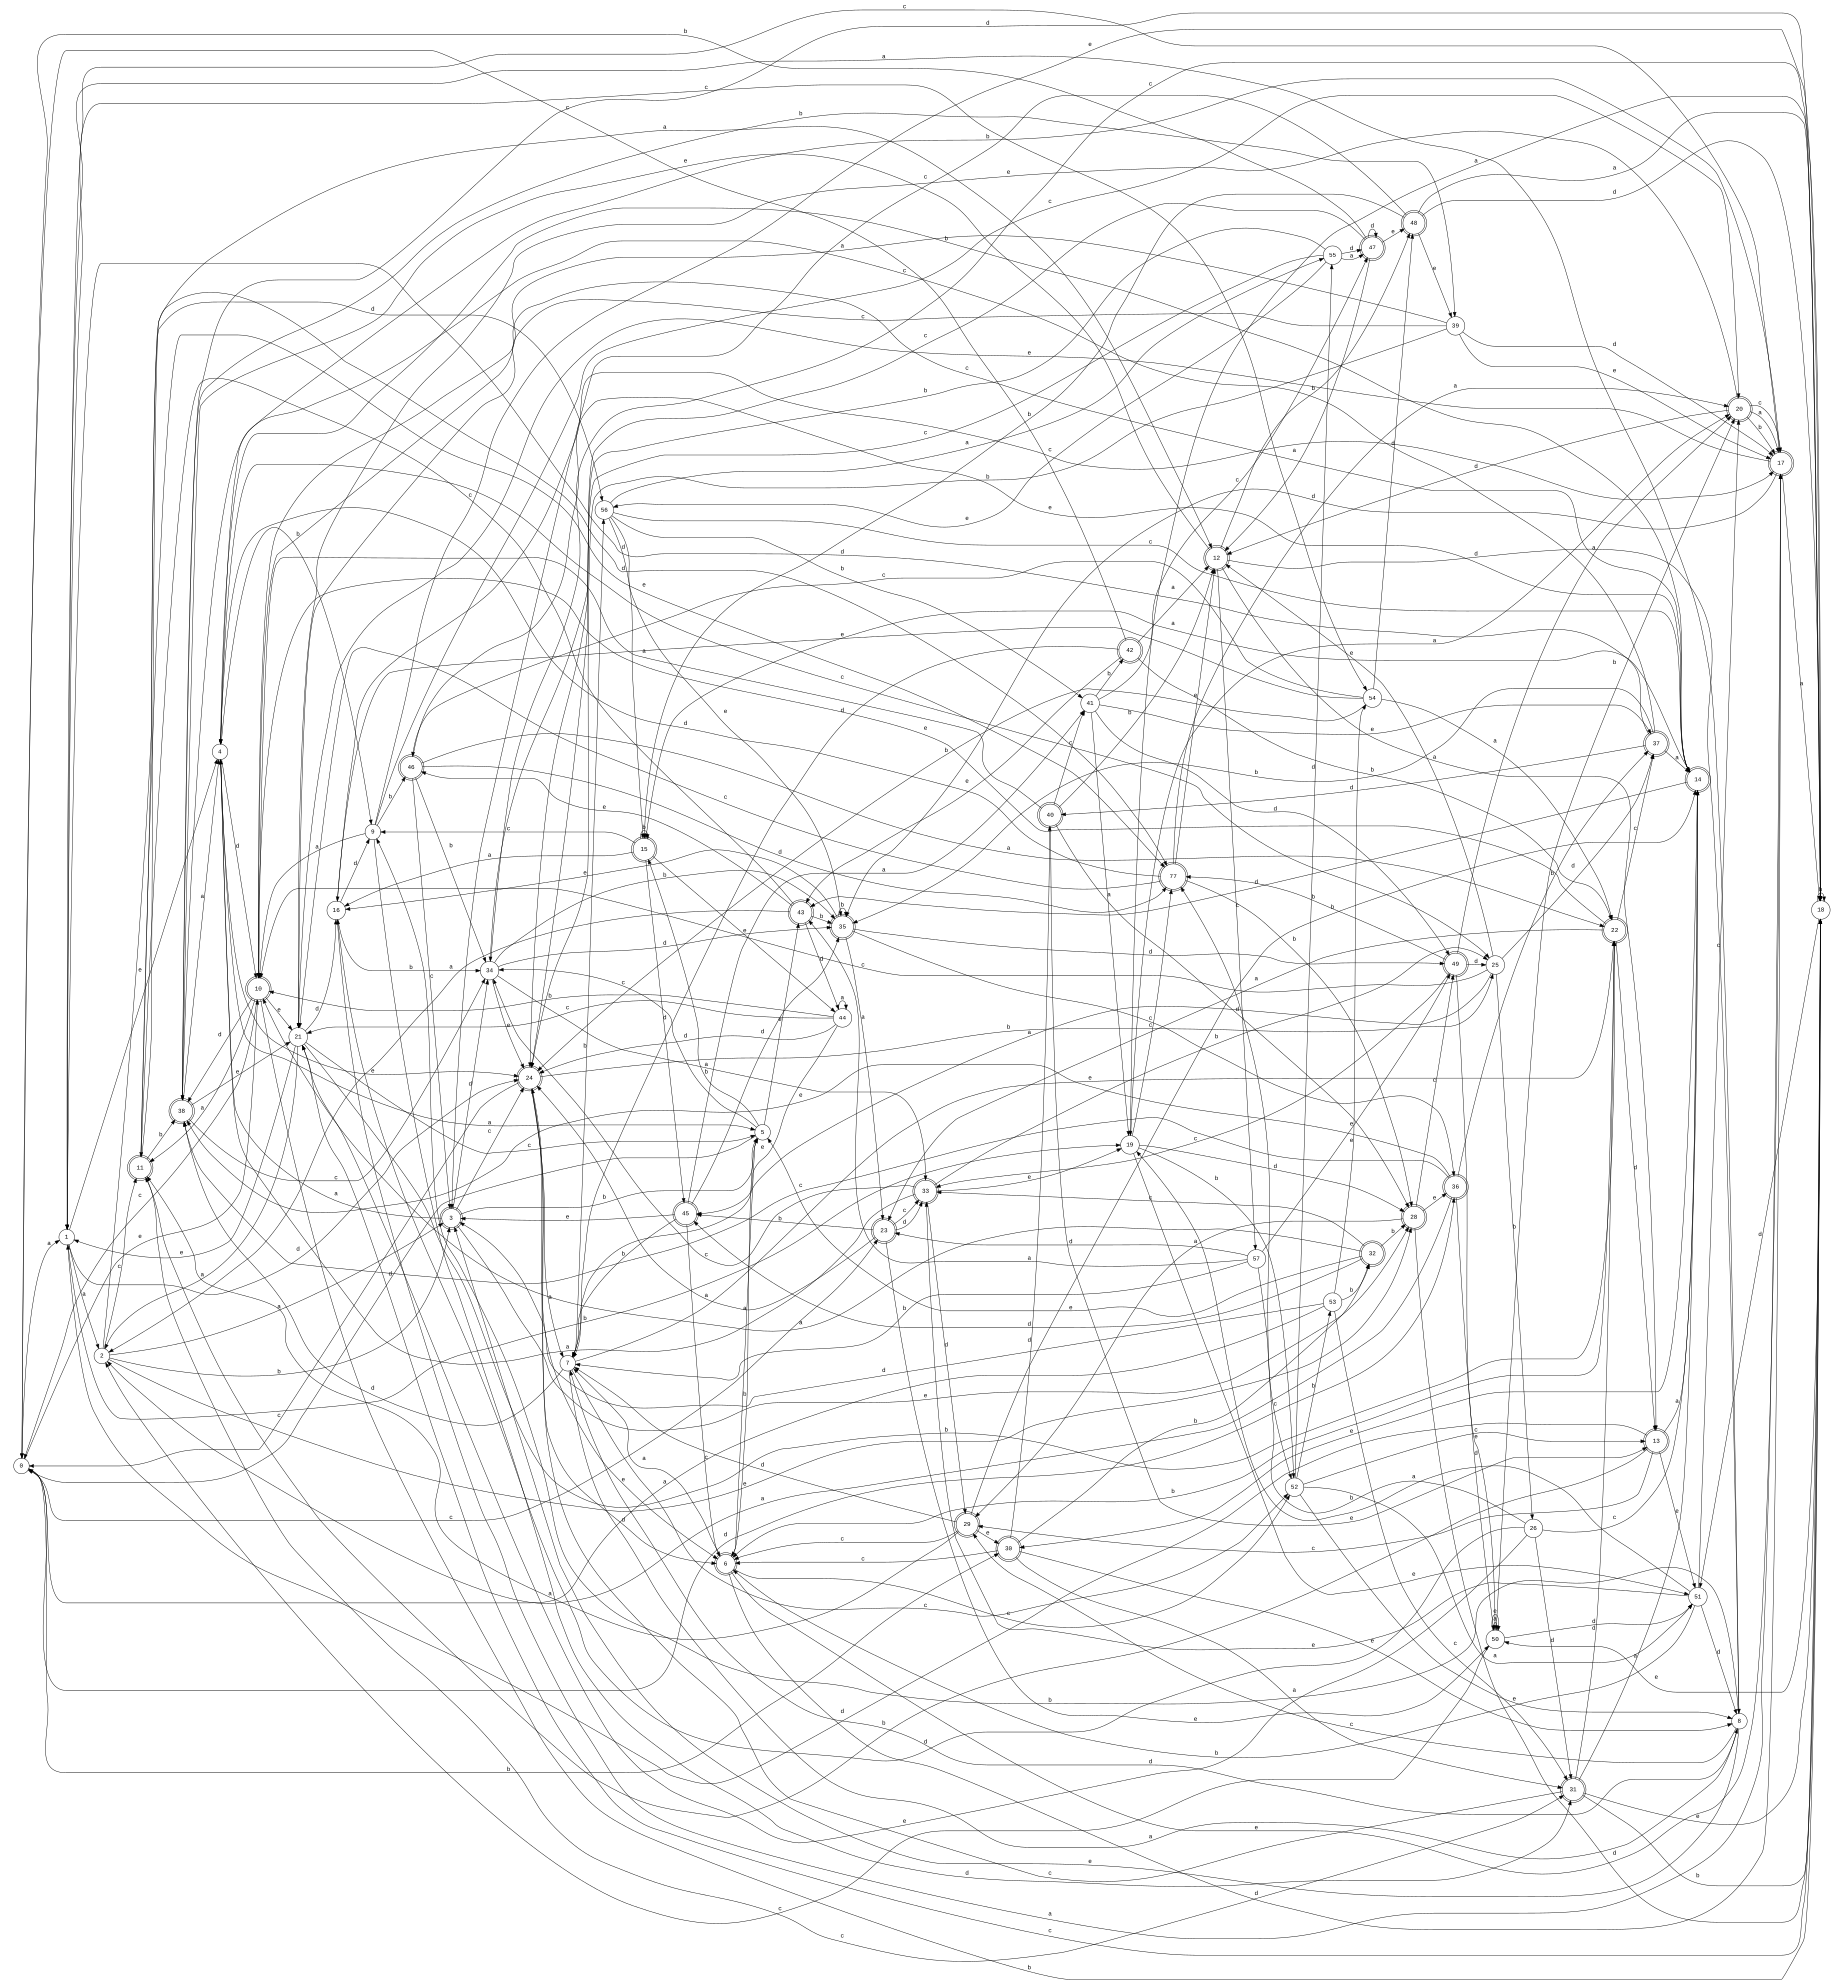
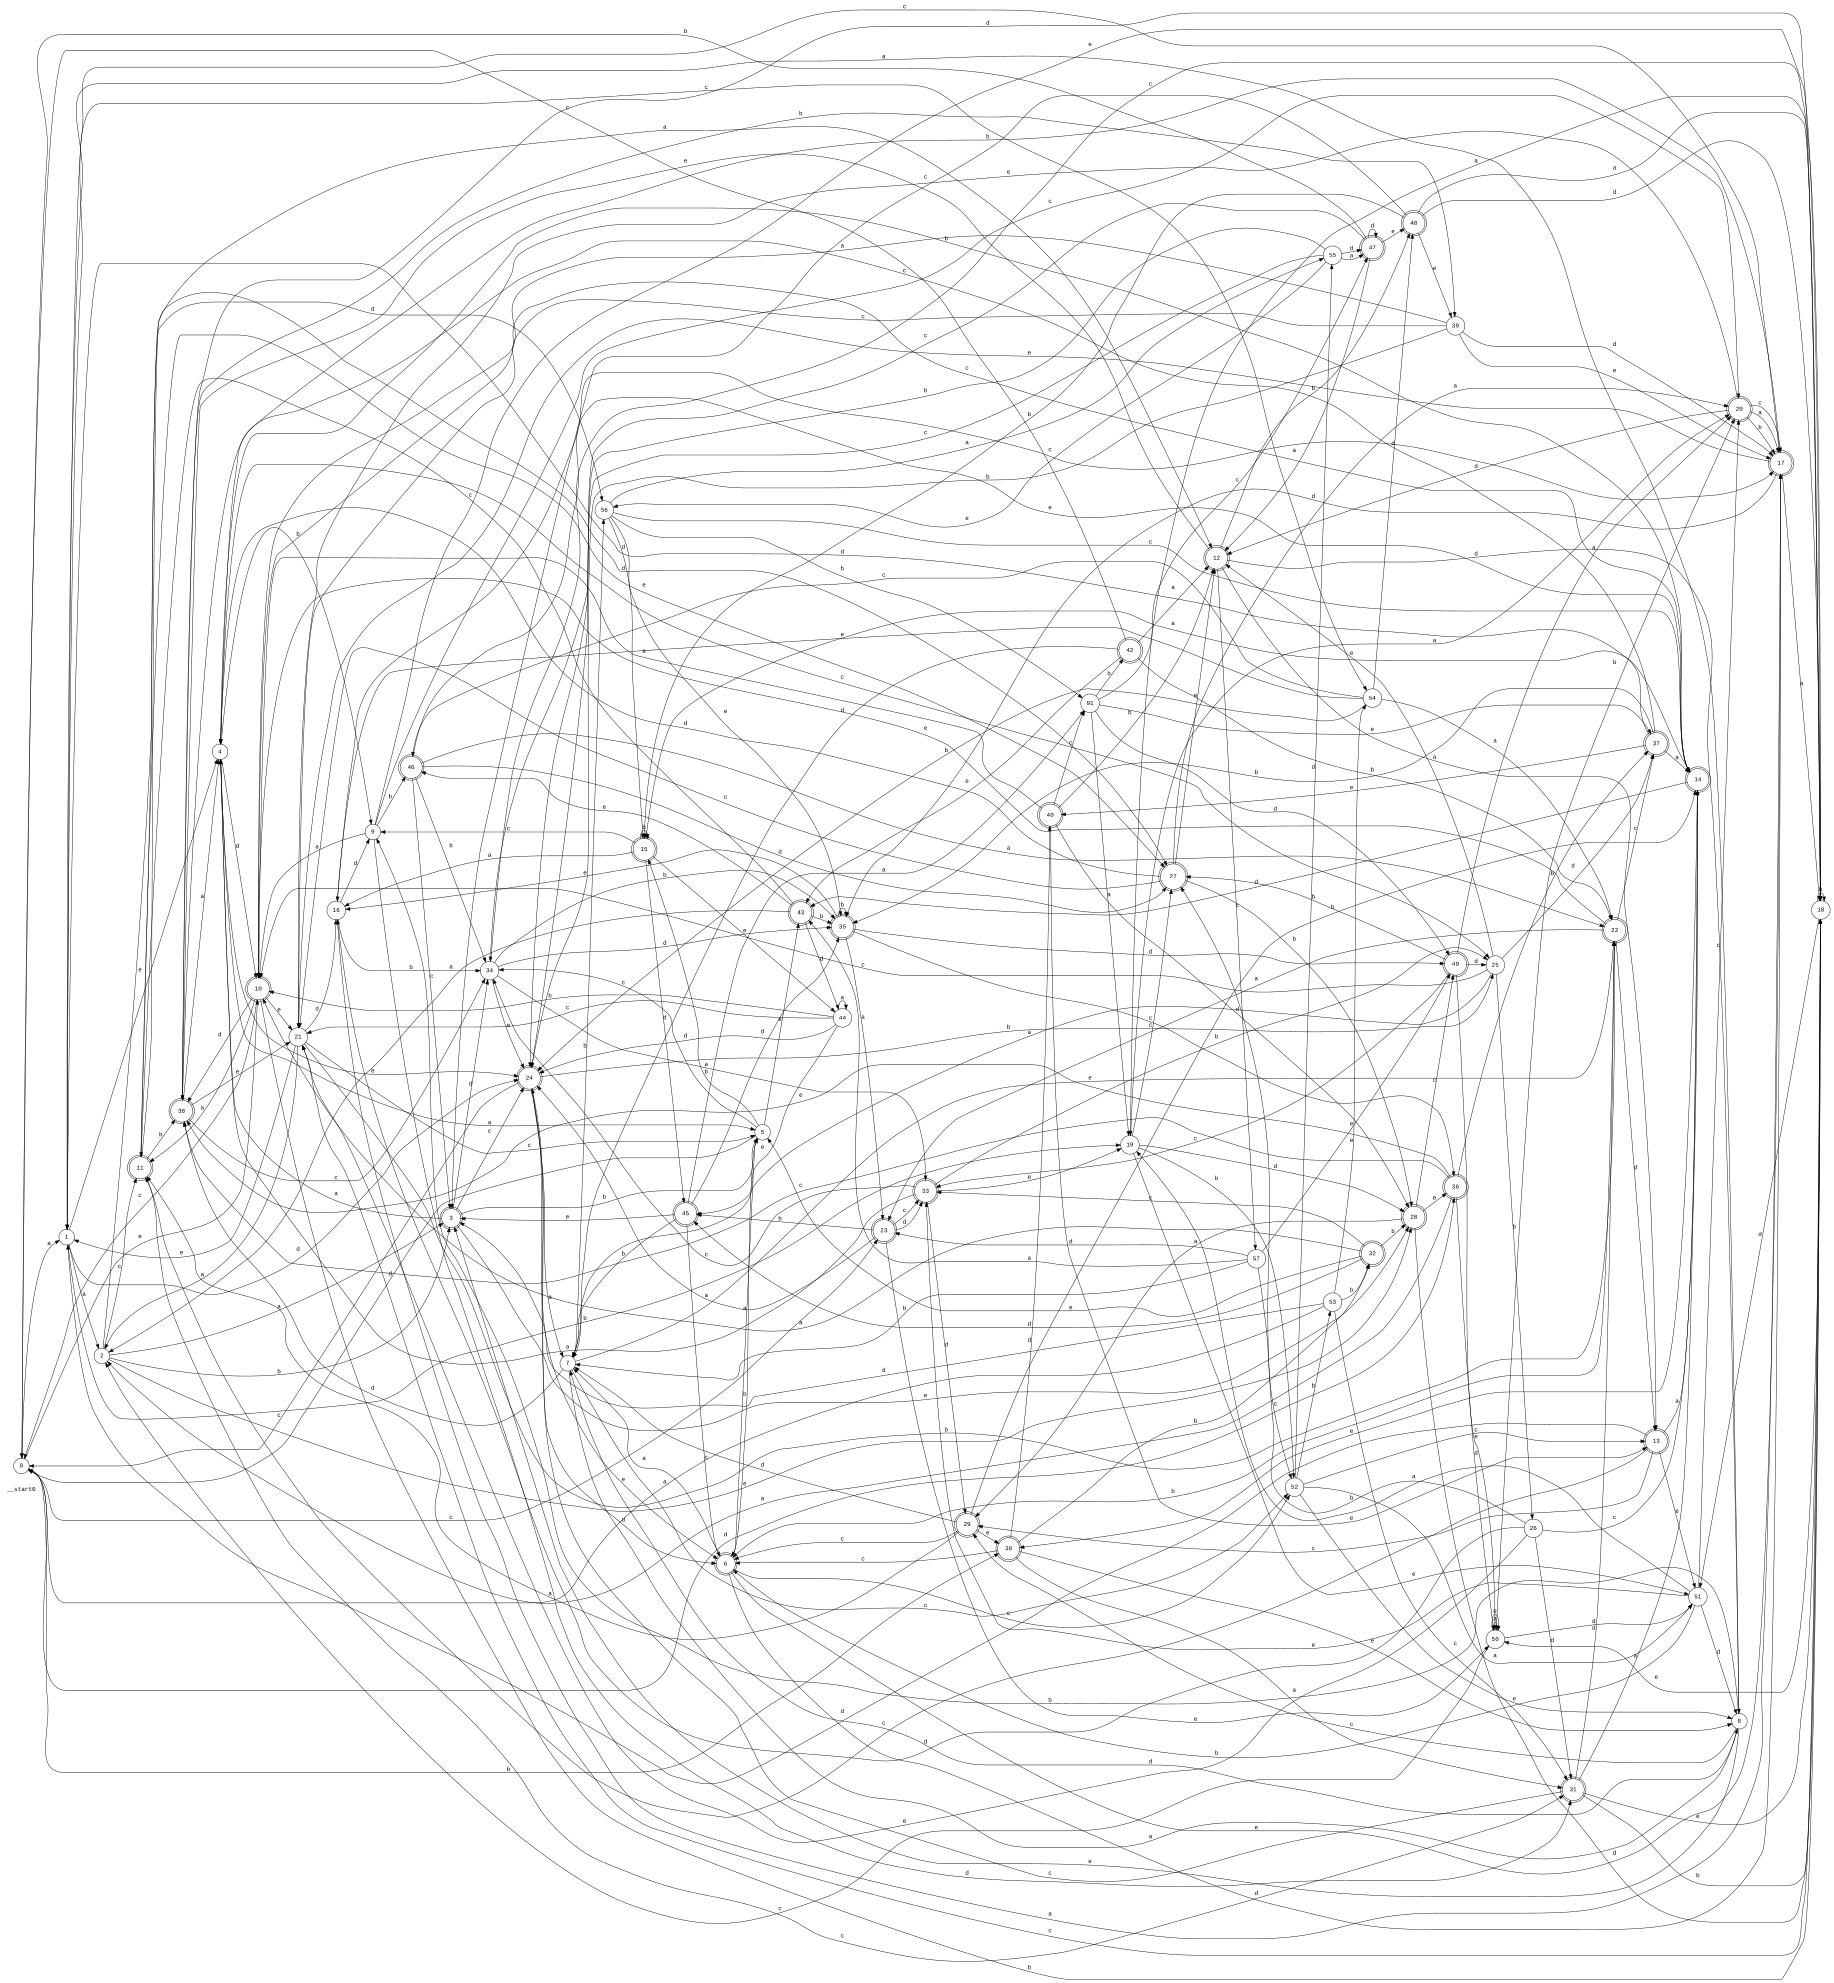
node "41": label "41" -> "91"
edge "37" -> "40": label "d" -> "e"
node "77": label "77" -> "27"
node "__start0": added
edge "13" -> "11": label "b" -> "c"
